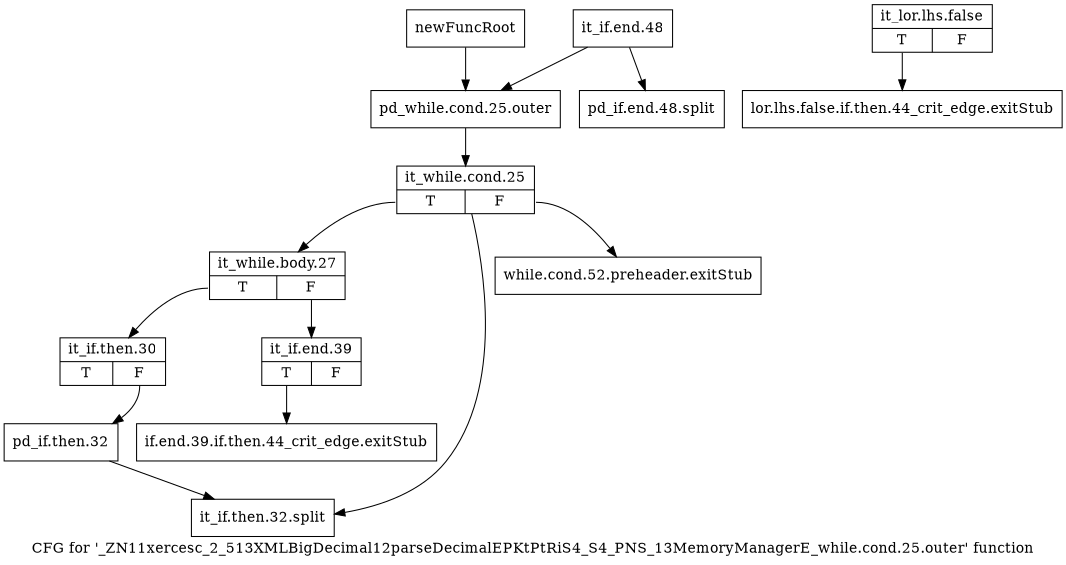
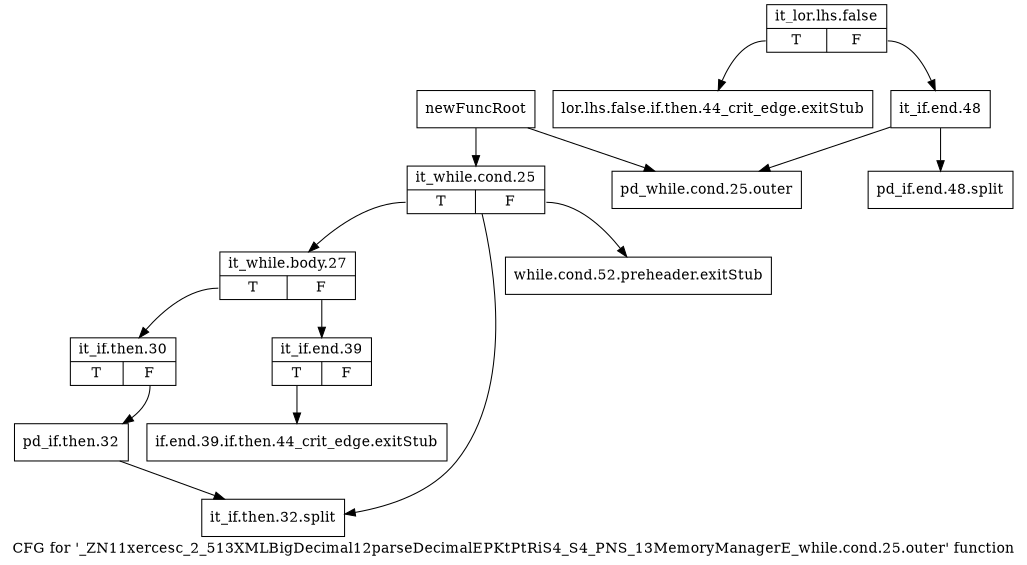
edge "it_lor.lhs.false" -> "it_if.end.48": added
edge "pd_while.cond.25.outer" -> "it_while.cond.25": now "newFuncRoot" -> "it_while.cond.25"
